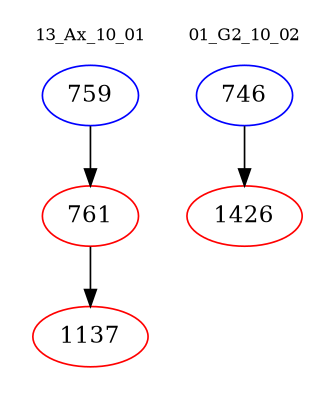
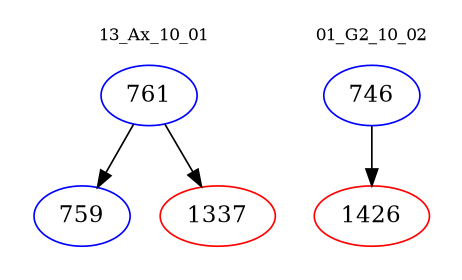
edge "759" -> "761": reversed
node "761": color red -> blue
node "1137": label "1137" -> "1337"
